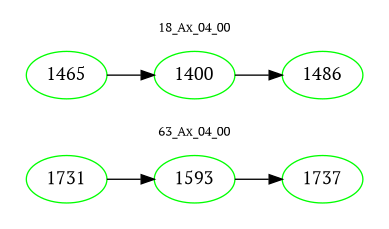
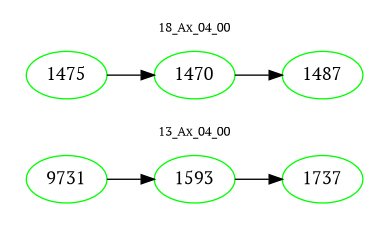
node "1465": label "1465" -> "1475"
node "1400": label "1400" -> "1470"
node "1486": label "1486" -> "1487"
cluster "63_Ax_04_00": label "63_Ax_04_00" -> "13_Ax_04_00"
node "1731": label "1731" -> "9731"
